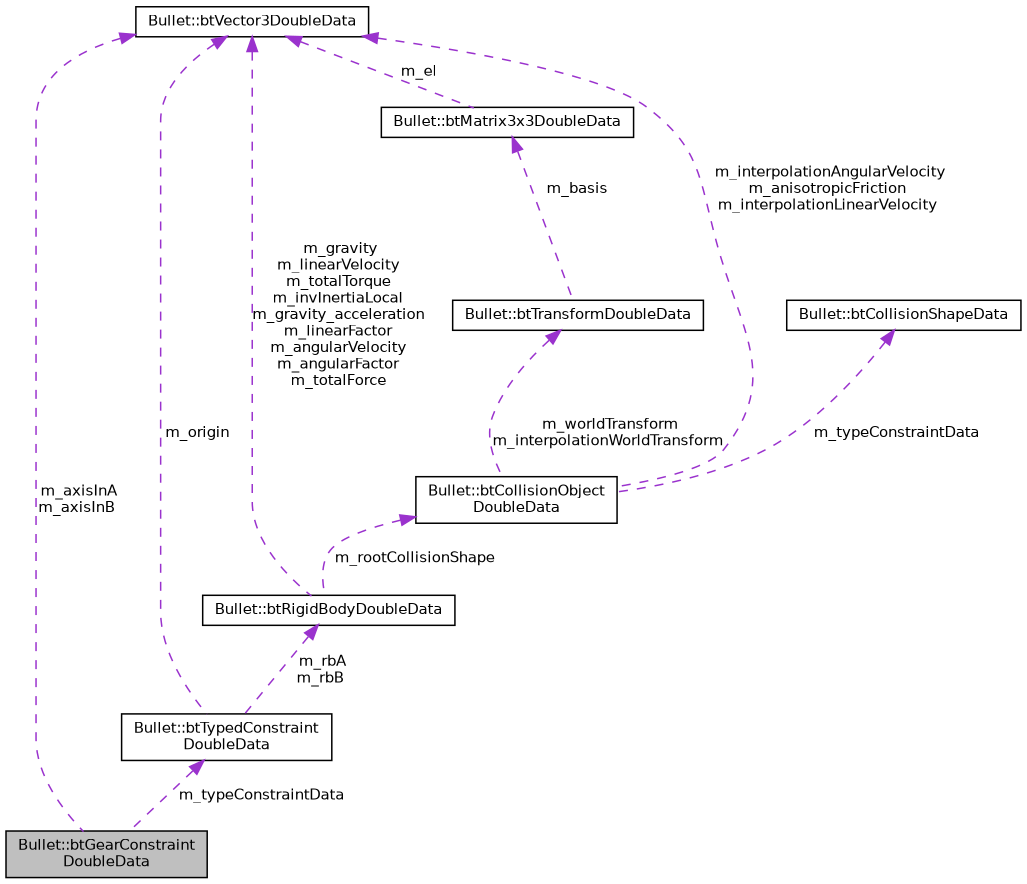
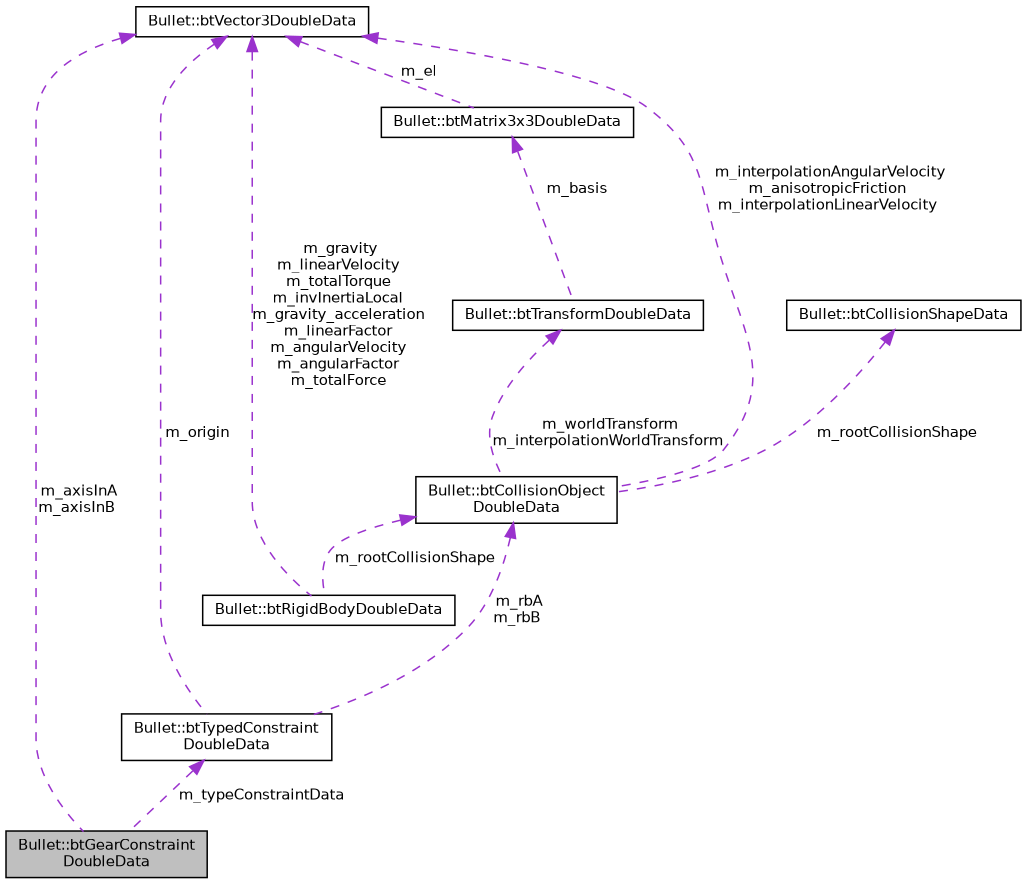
edge "Bullet::btCollisionObject DoubleData" -> "Bullet::btCollisionShapeData": label " m_typeConstraintData" -> " m_rootCollisionShape"
edge "Bullet::btTypedConstraint DoubleData" -> "Bullet::btRigidBodyDoubleData": now "Bullet::btTypedConstraint DoubleData" -> "Bullet::btCollisionObject DoubleData"
